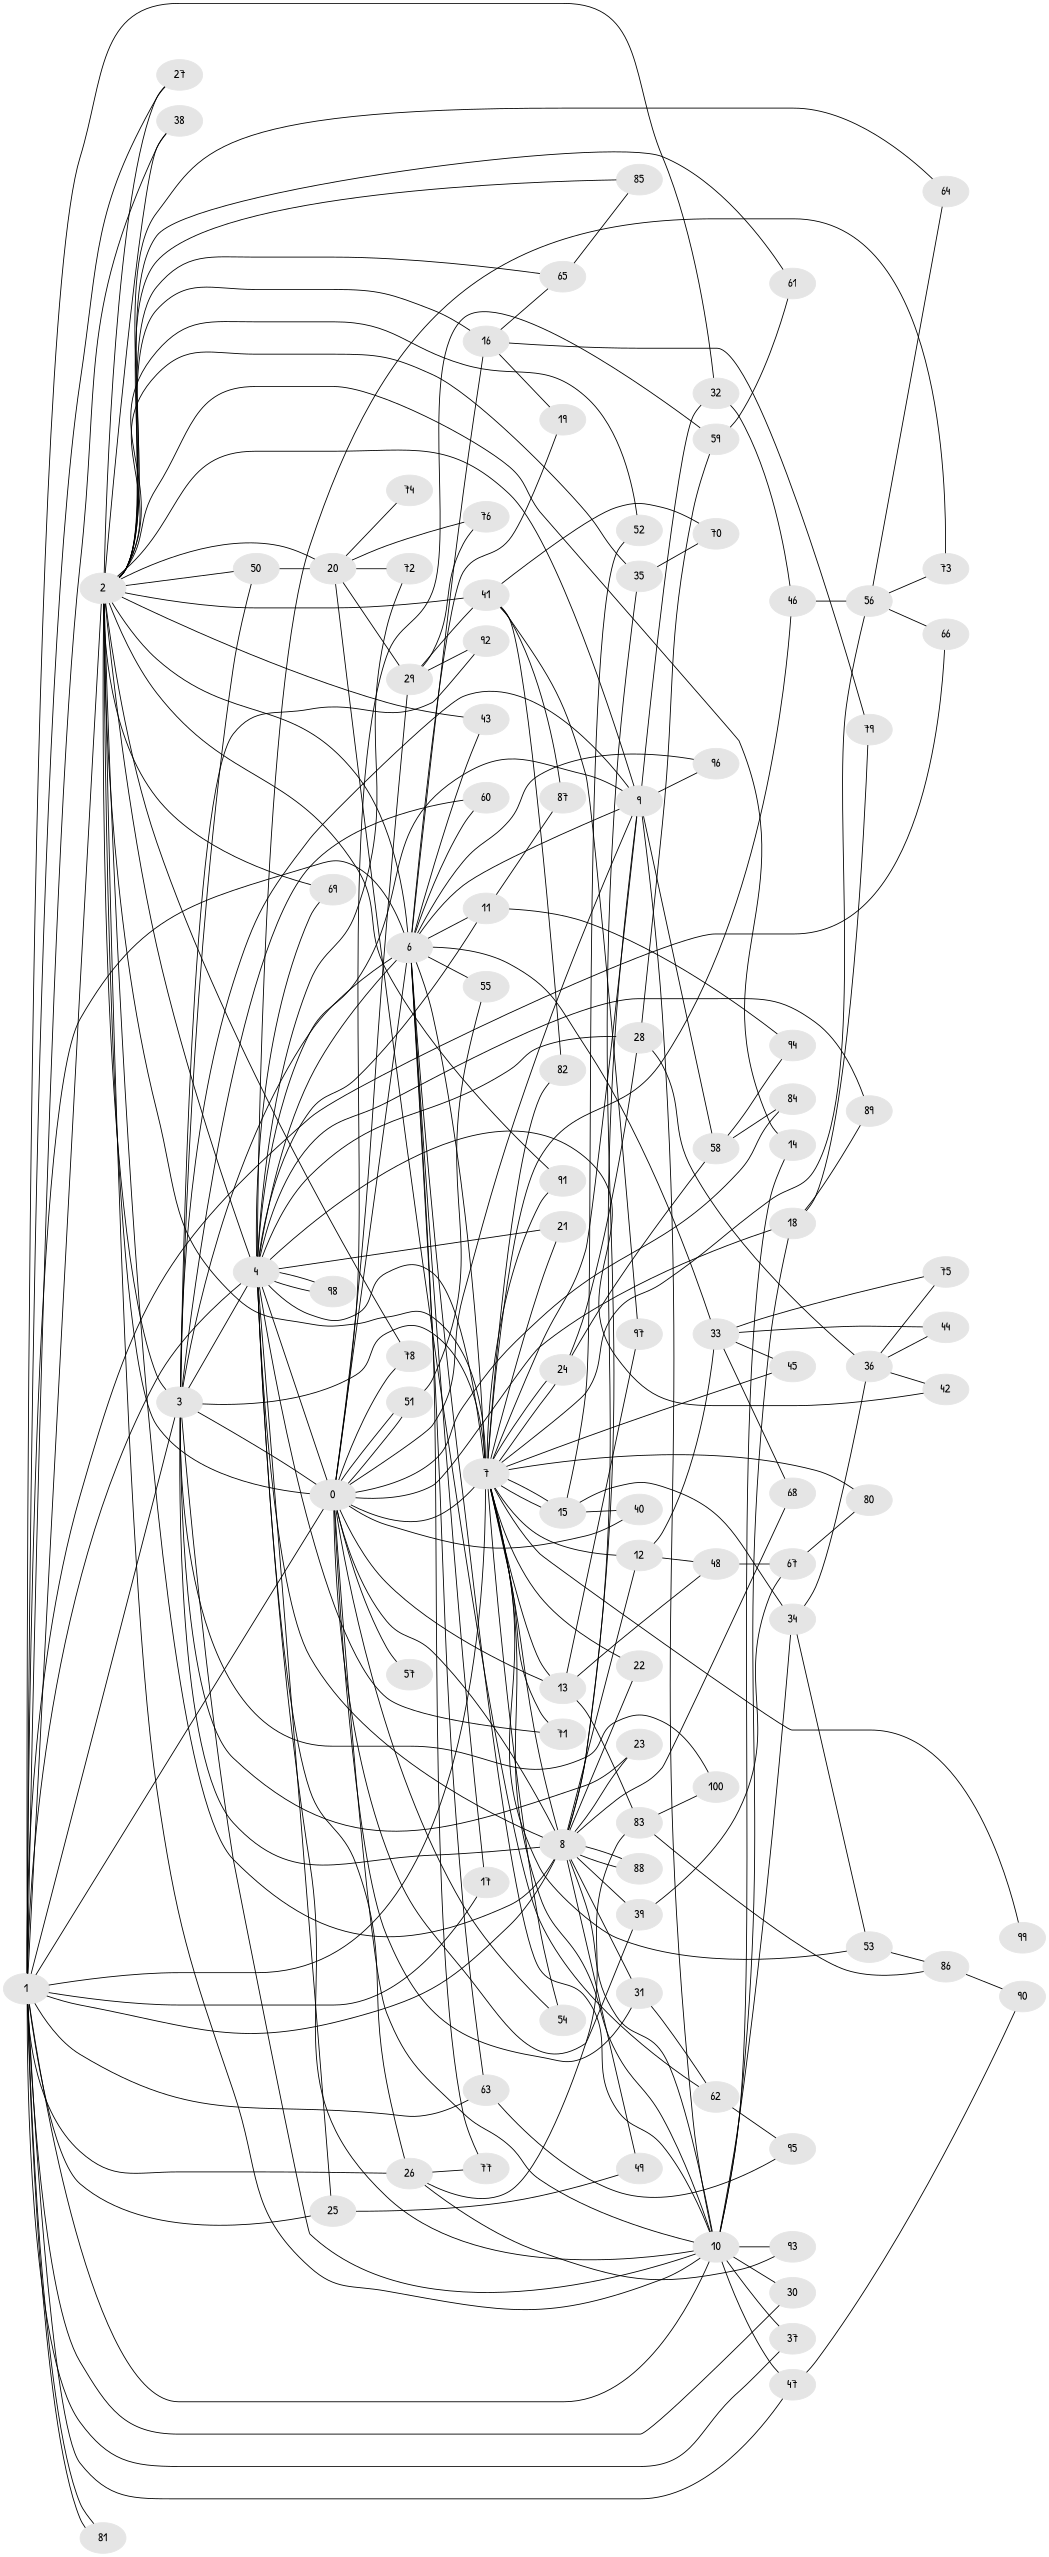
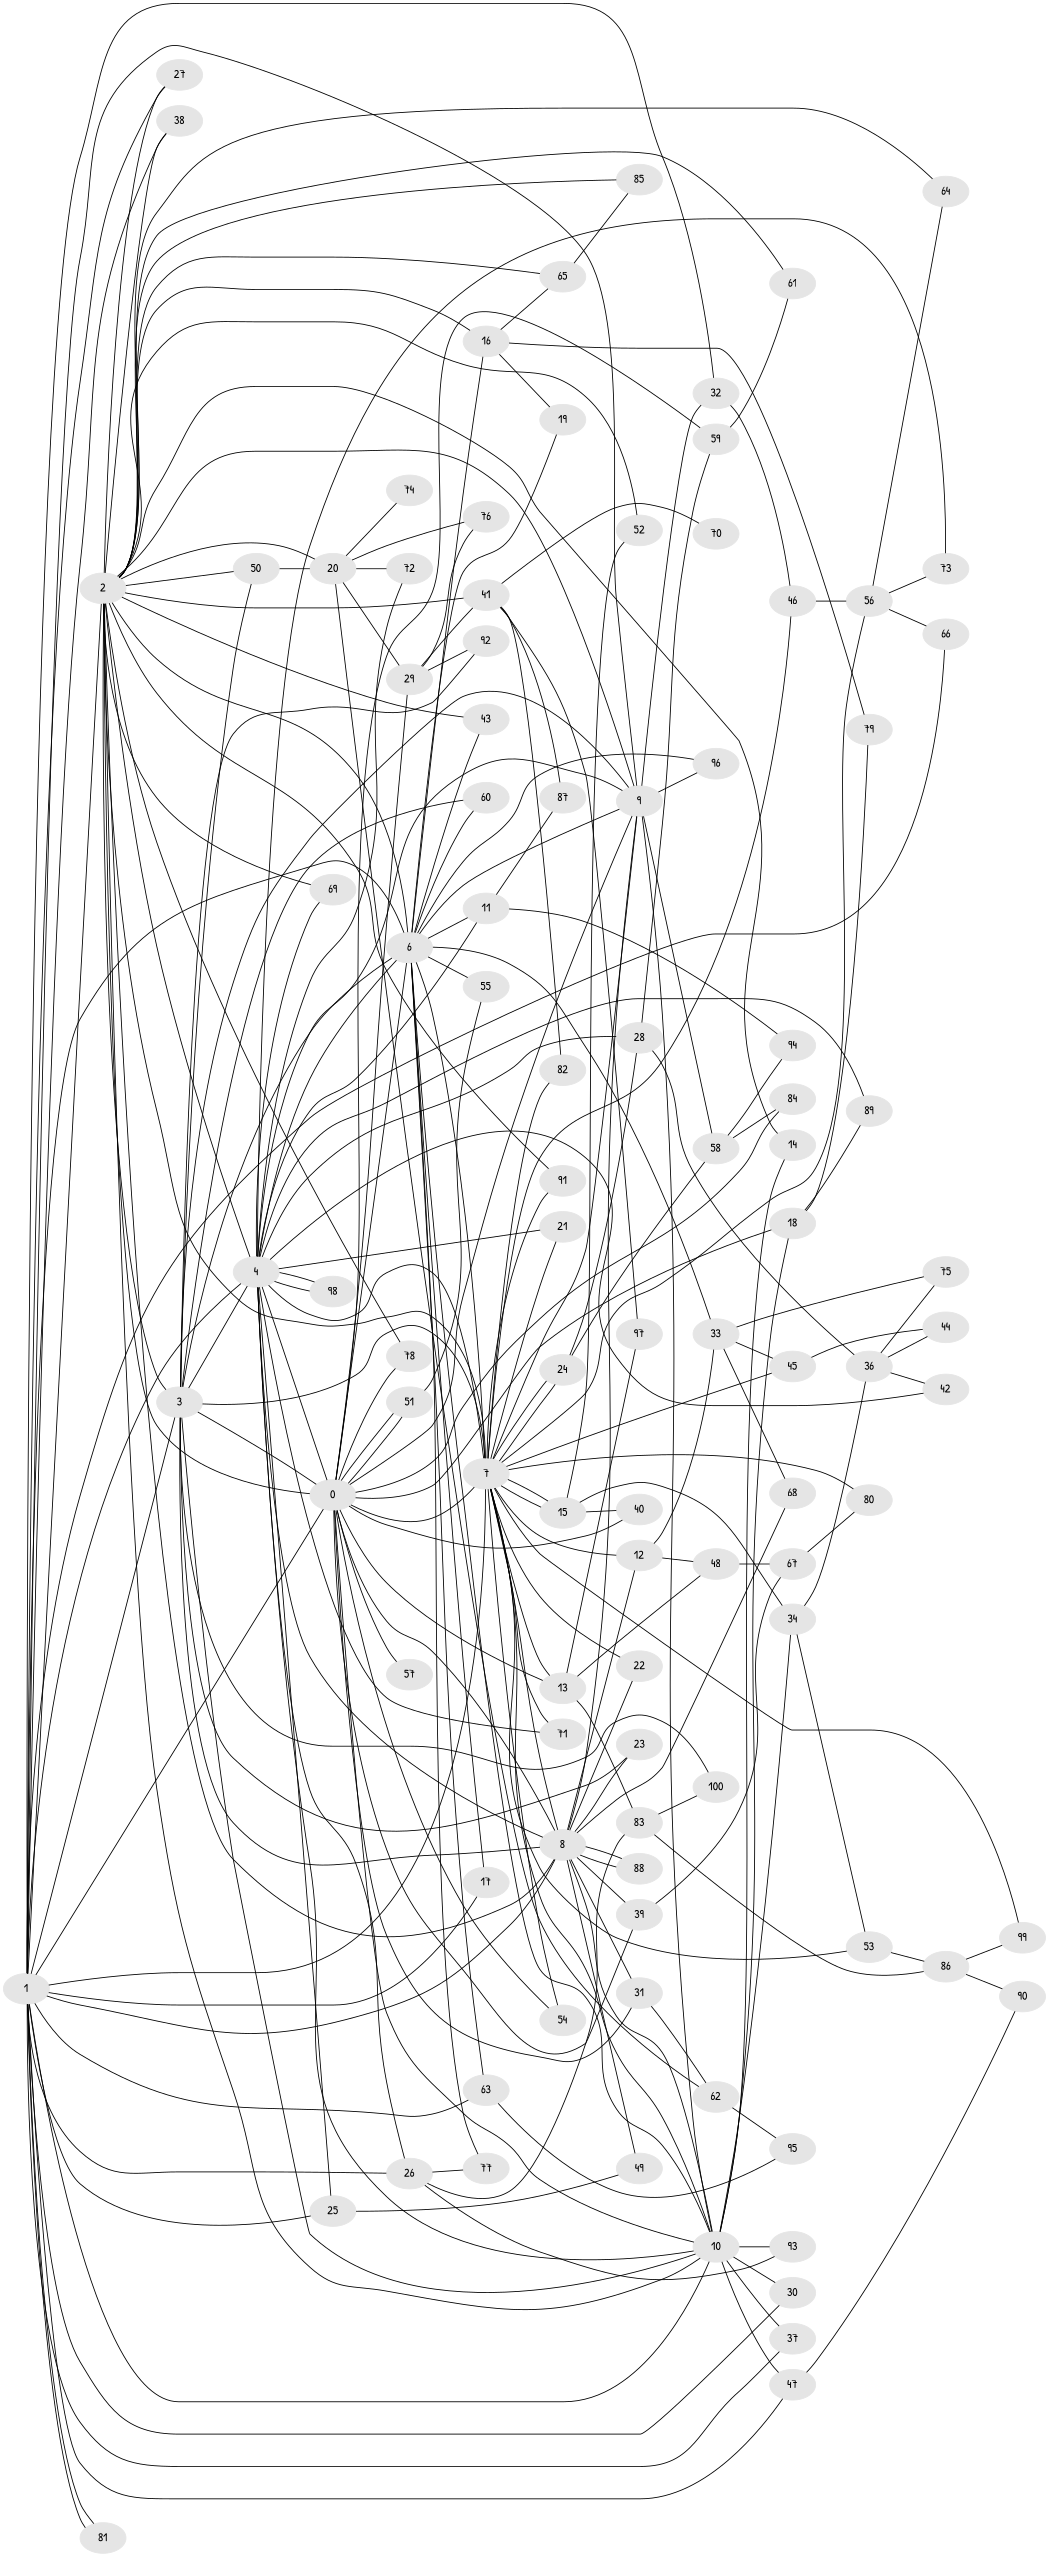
edge "9" -- "1": added
node "35": removed
edge "44" -- "33": now "44" -- "45"
edge "99" -- "86": added
